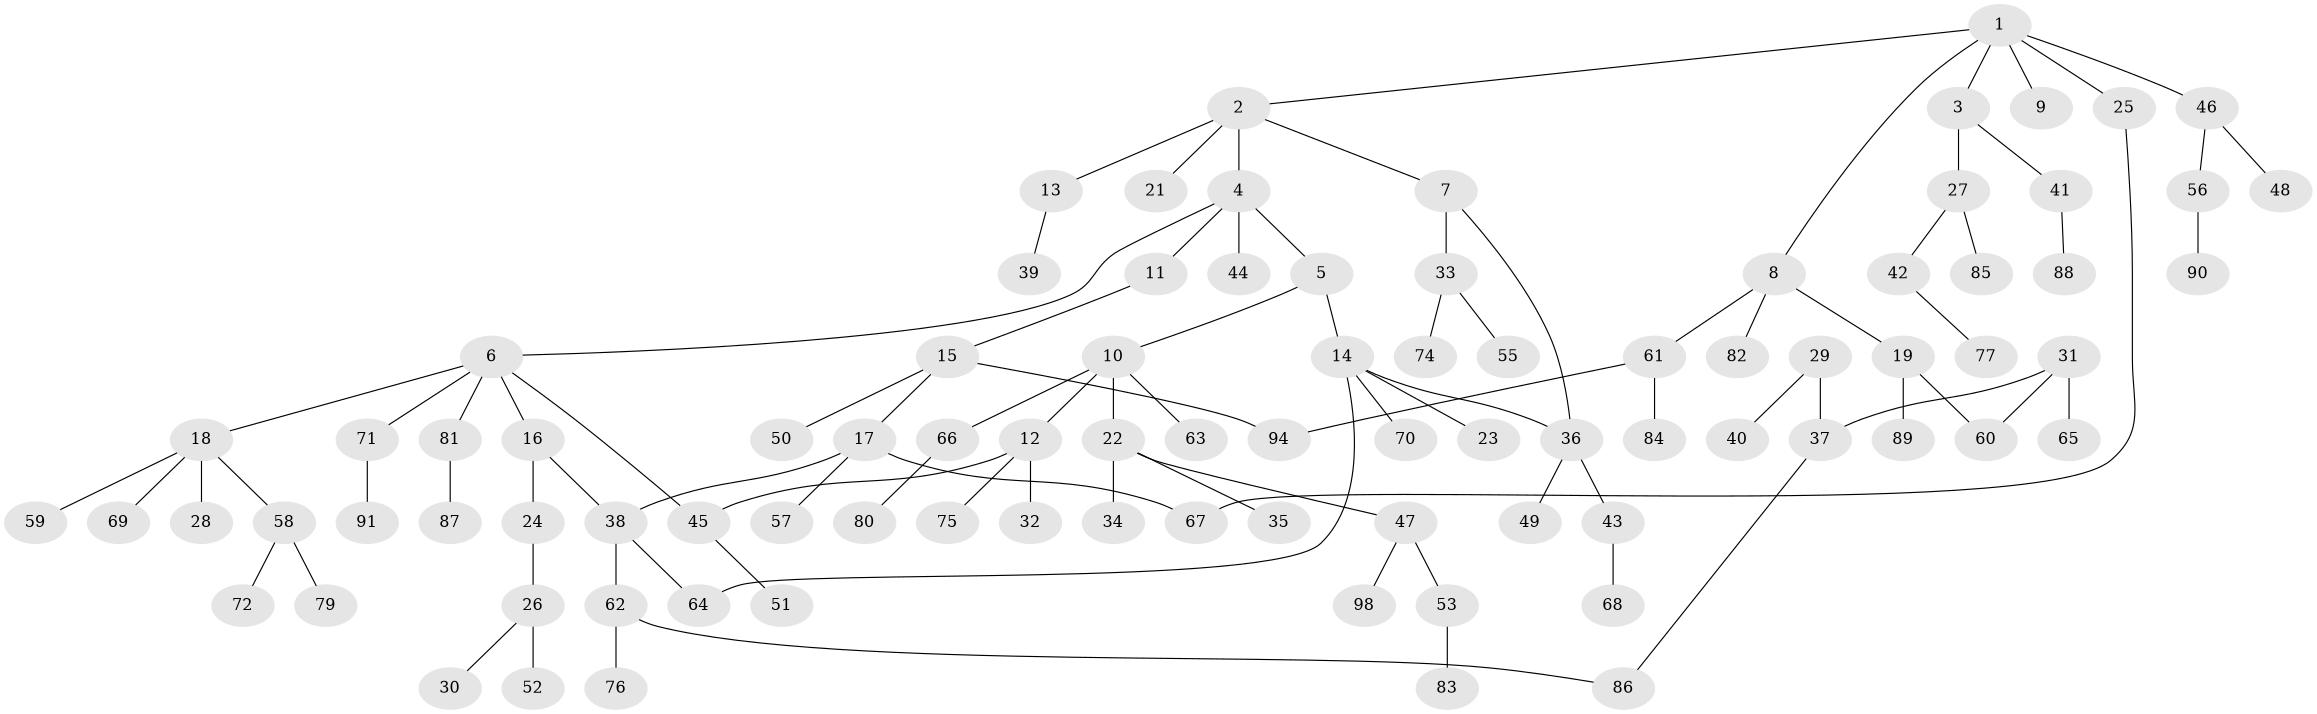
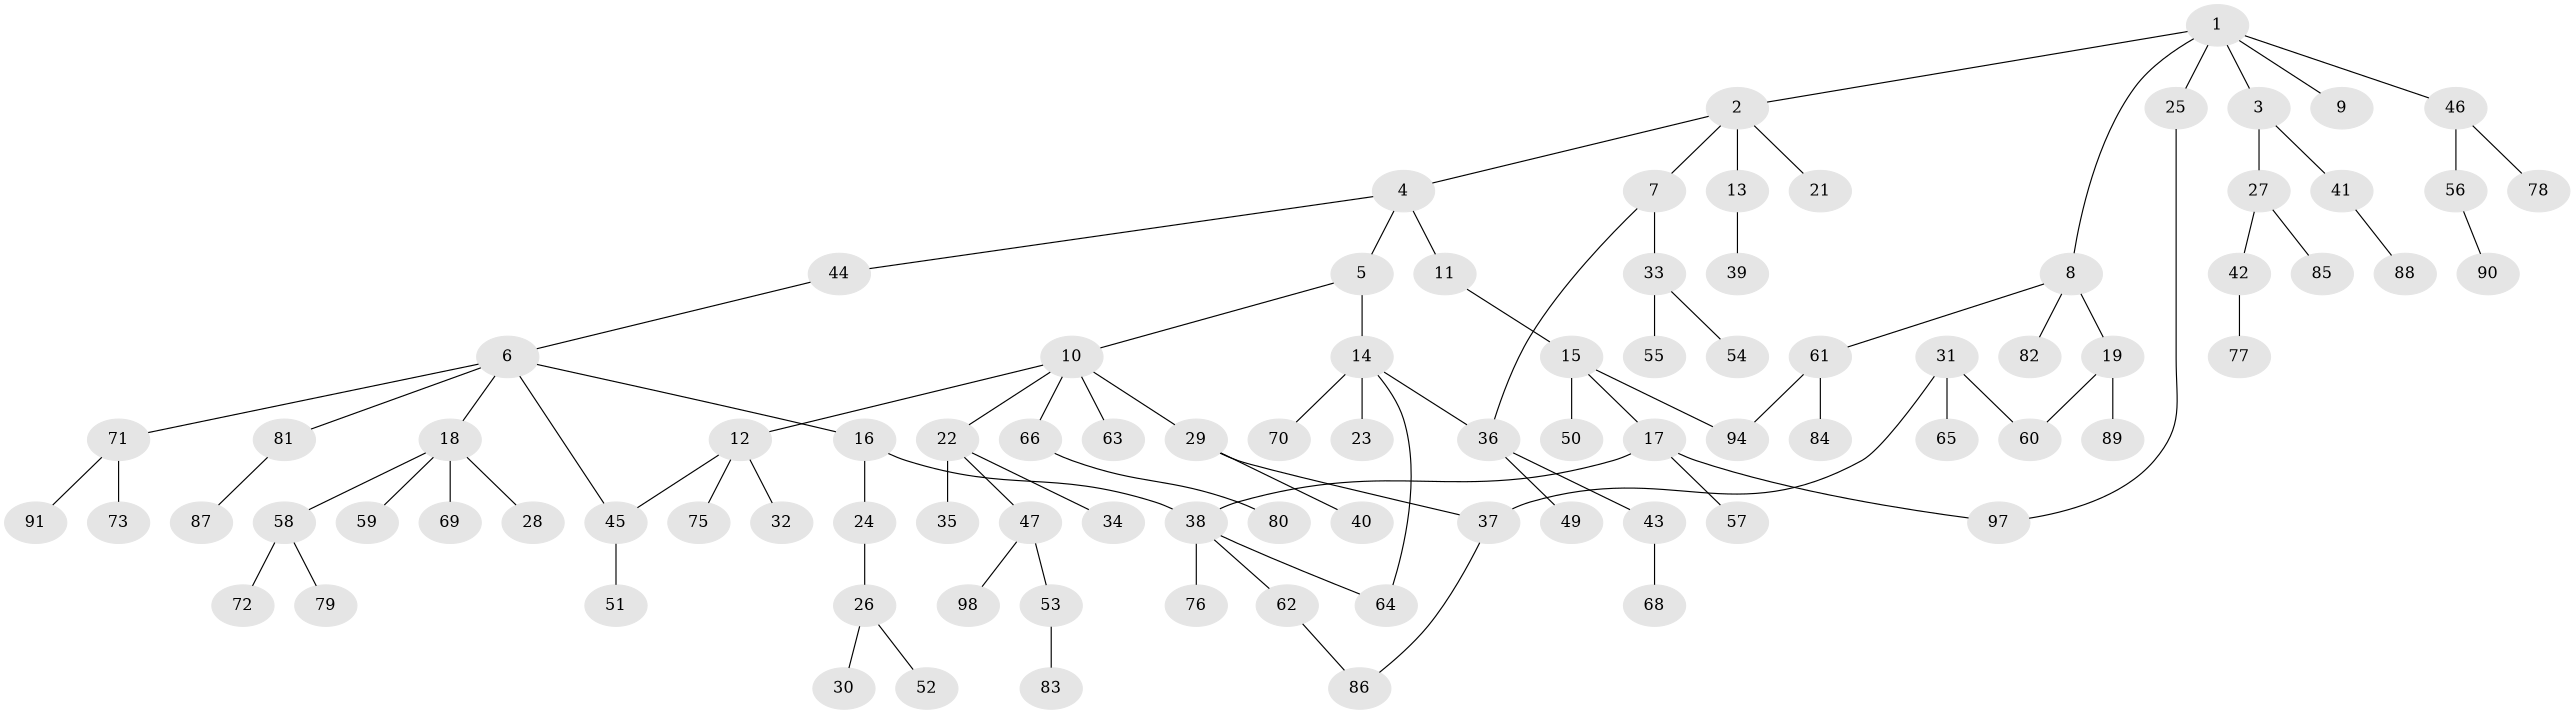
node "48": label "48" -> "78"
edge "4" -- "6": now "44" -- "6"
node "74": label "74" -> "54"
edge "10" -- "29": added
node "73": added
node "67": label "67" -> "97"
edge "62" -- "76": now "38" -- "76"
